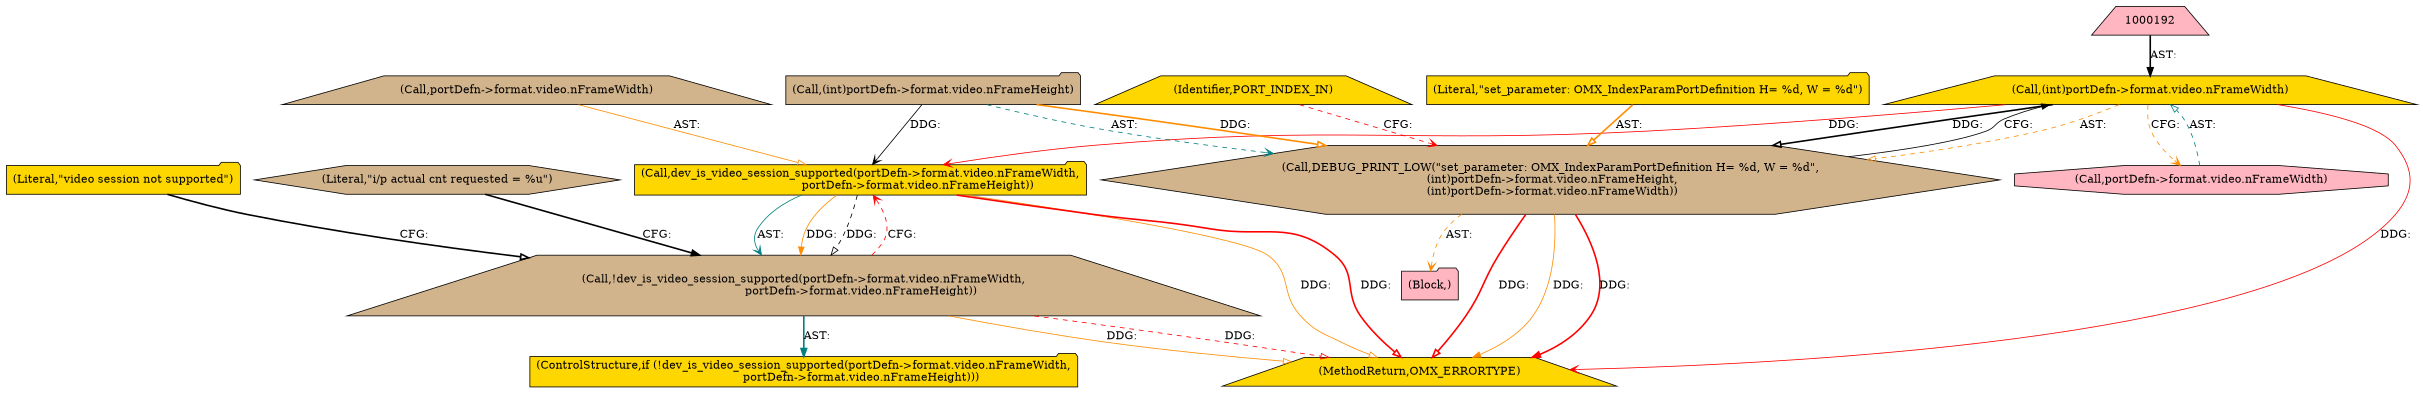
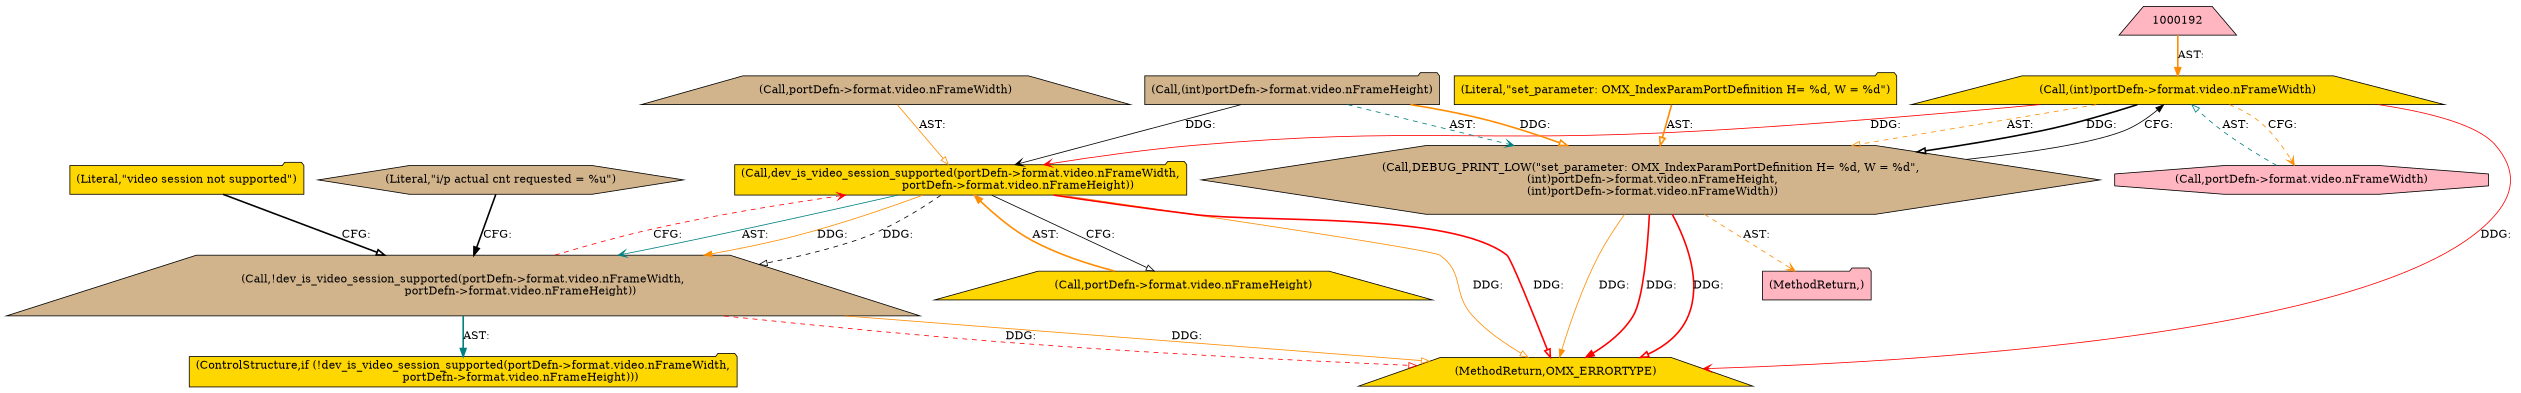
edge "1000192" -> "(Call,(int)portDefn->format.video.nFrameWidth)": color black -> darkorange
node "(Identifier,PORT_INDEX_IN)": removed
node "(Call,portDefn->format.video.nFrameHeight)": added
node "(Block,)": label "(Block,)" -> "(MethodReturn,)"
